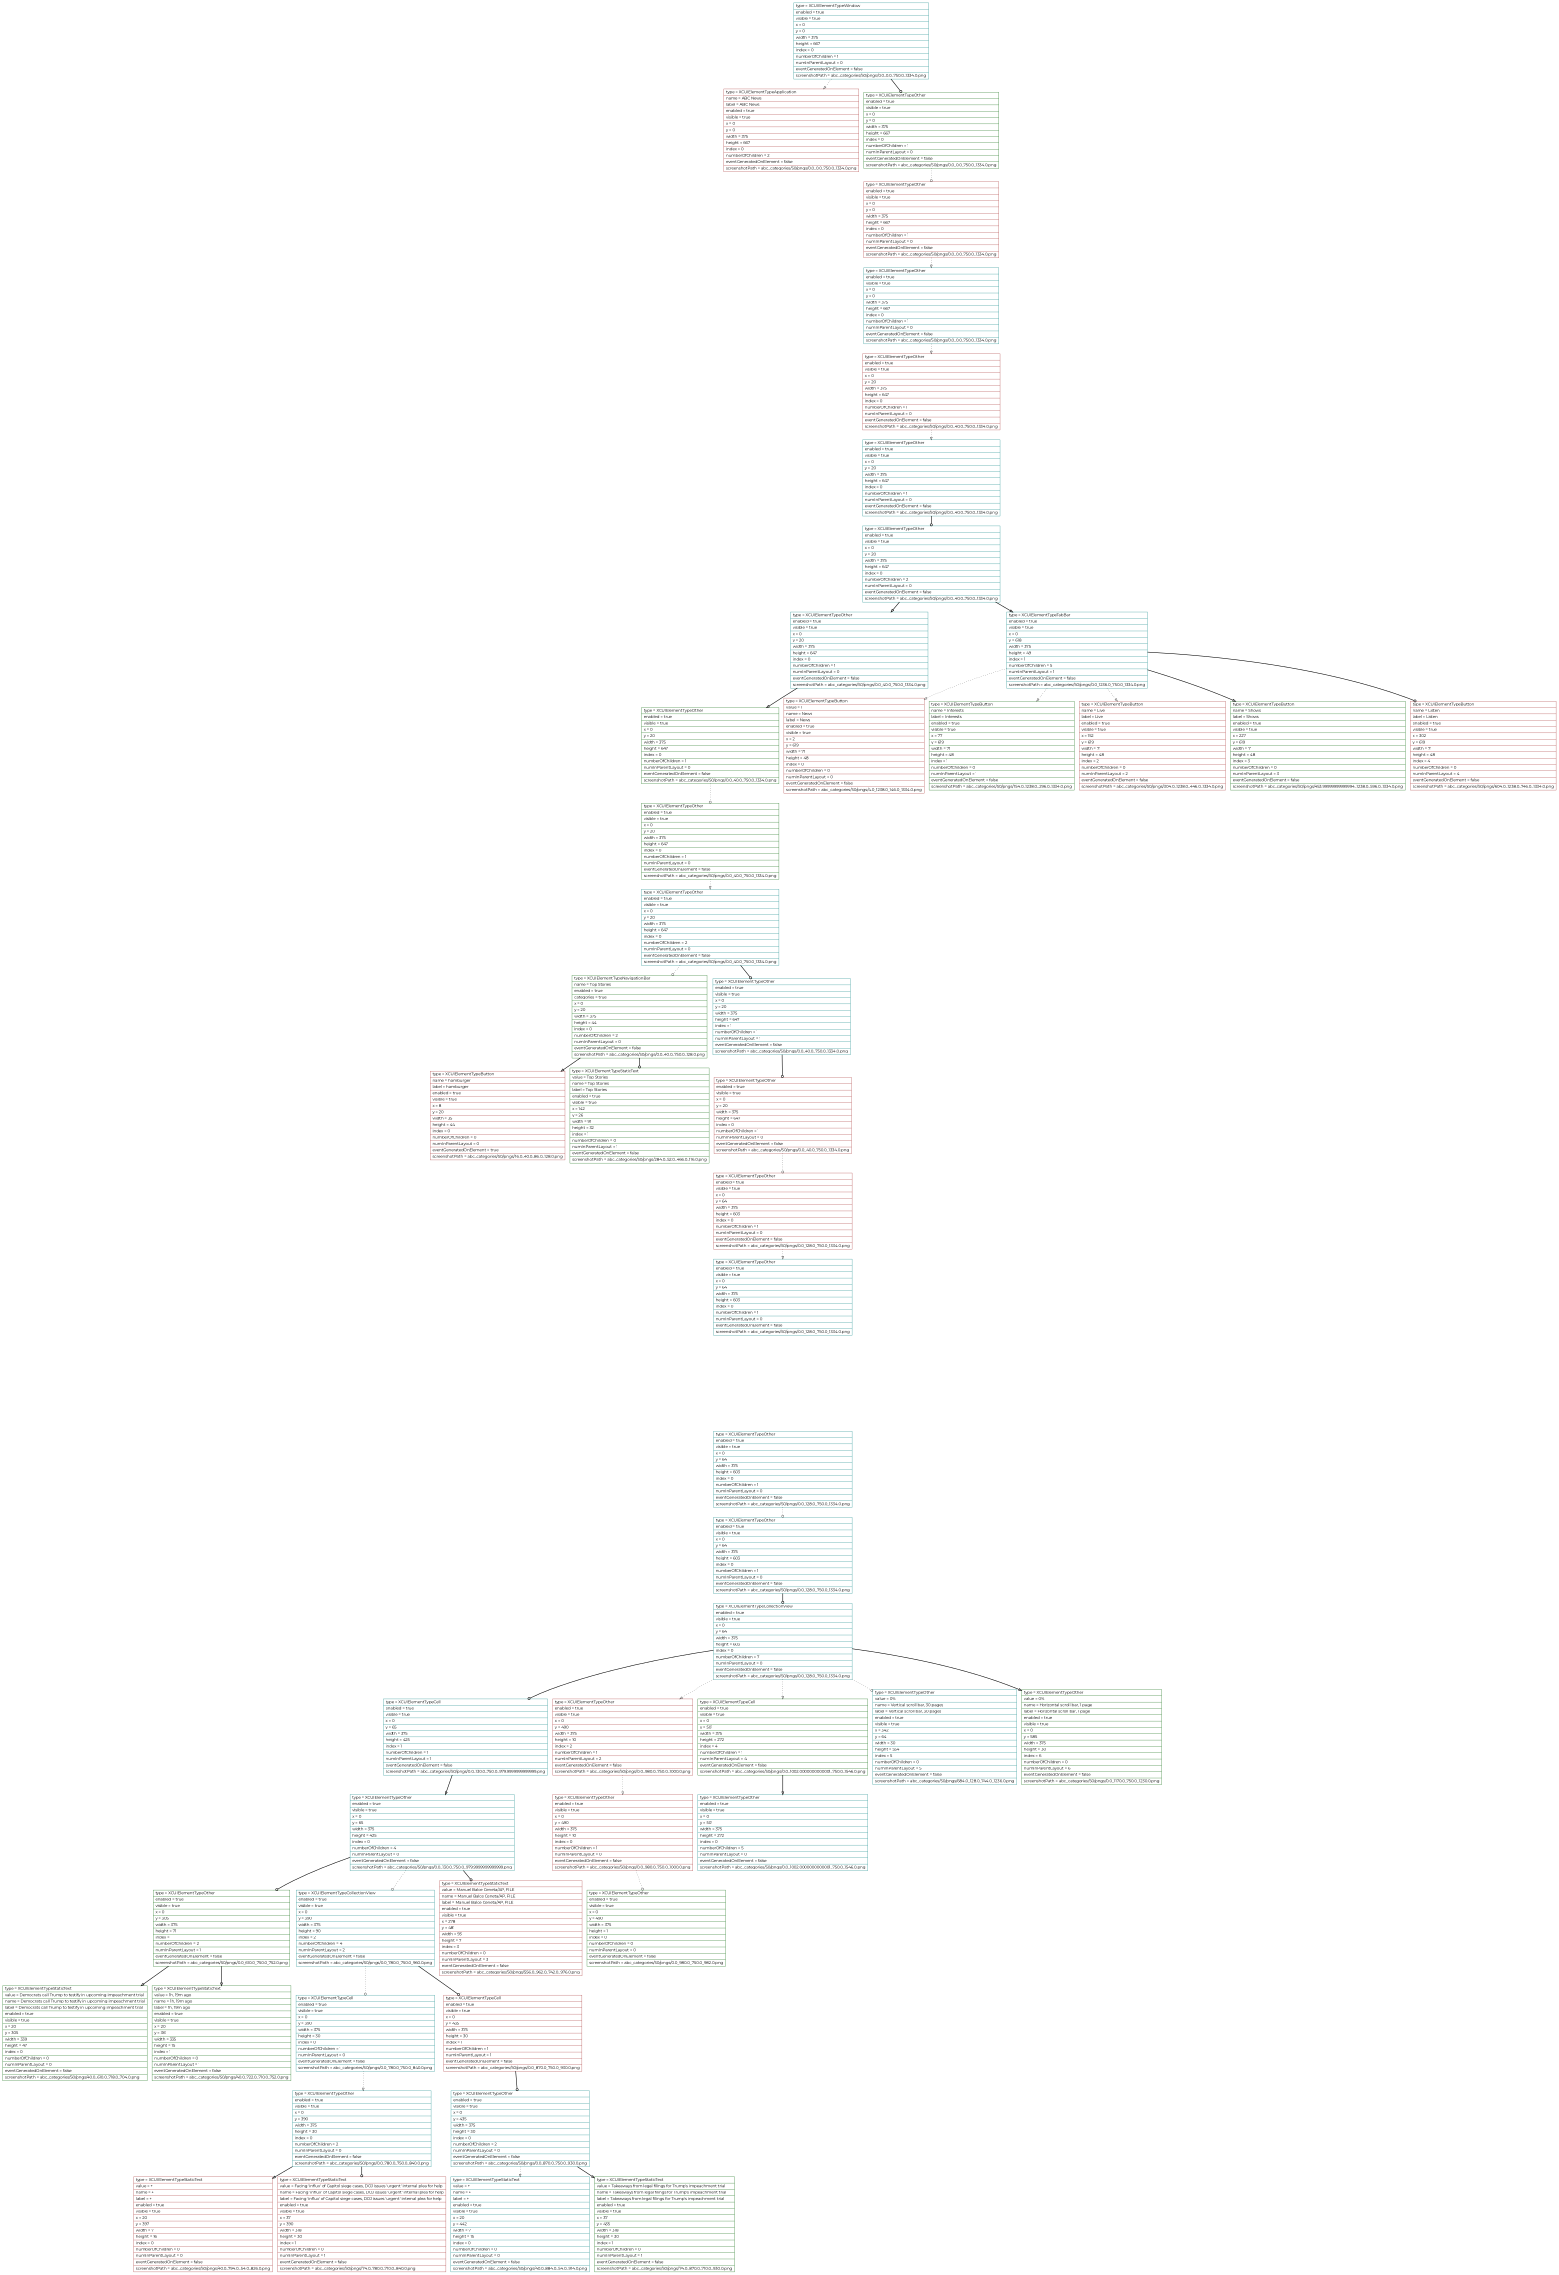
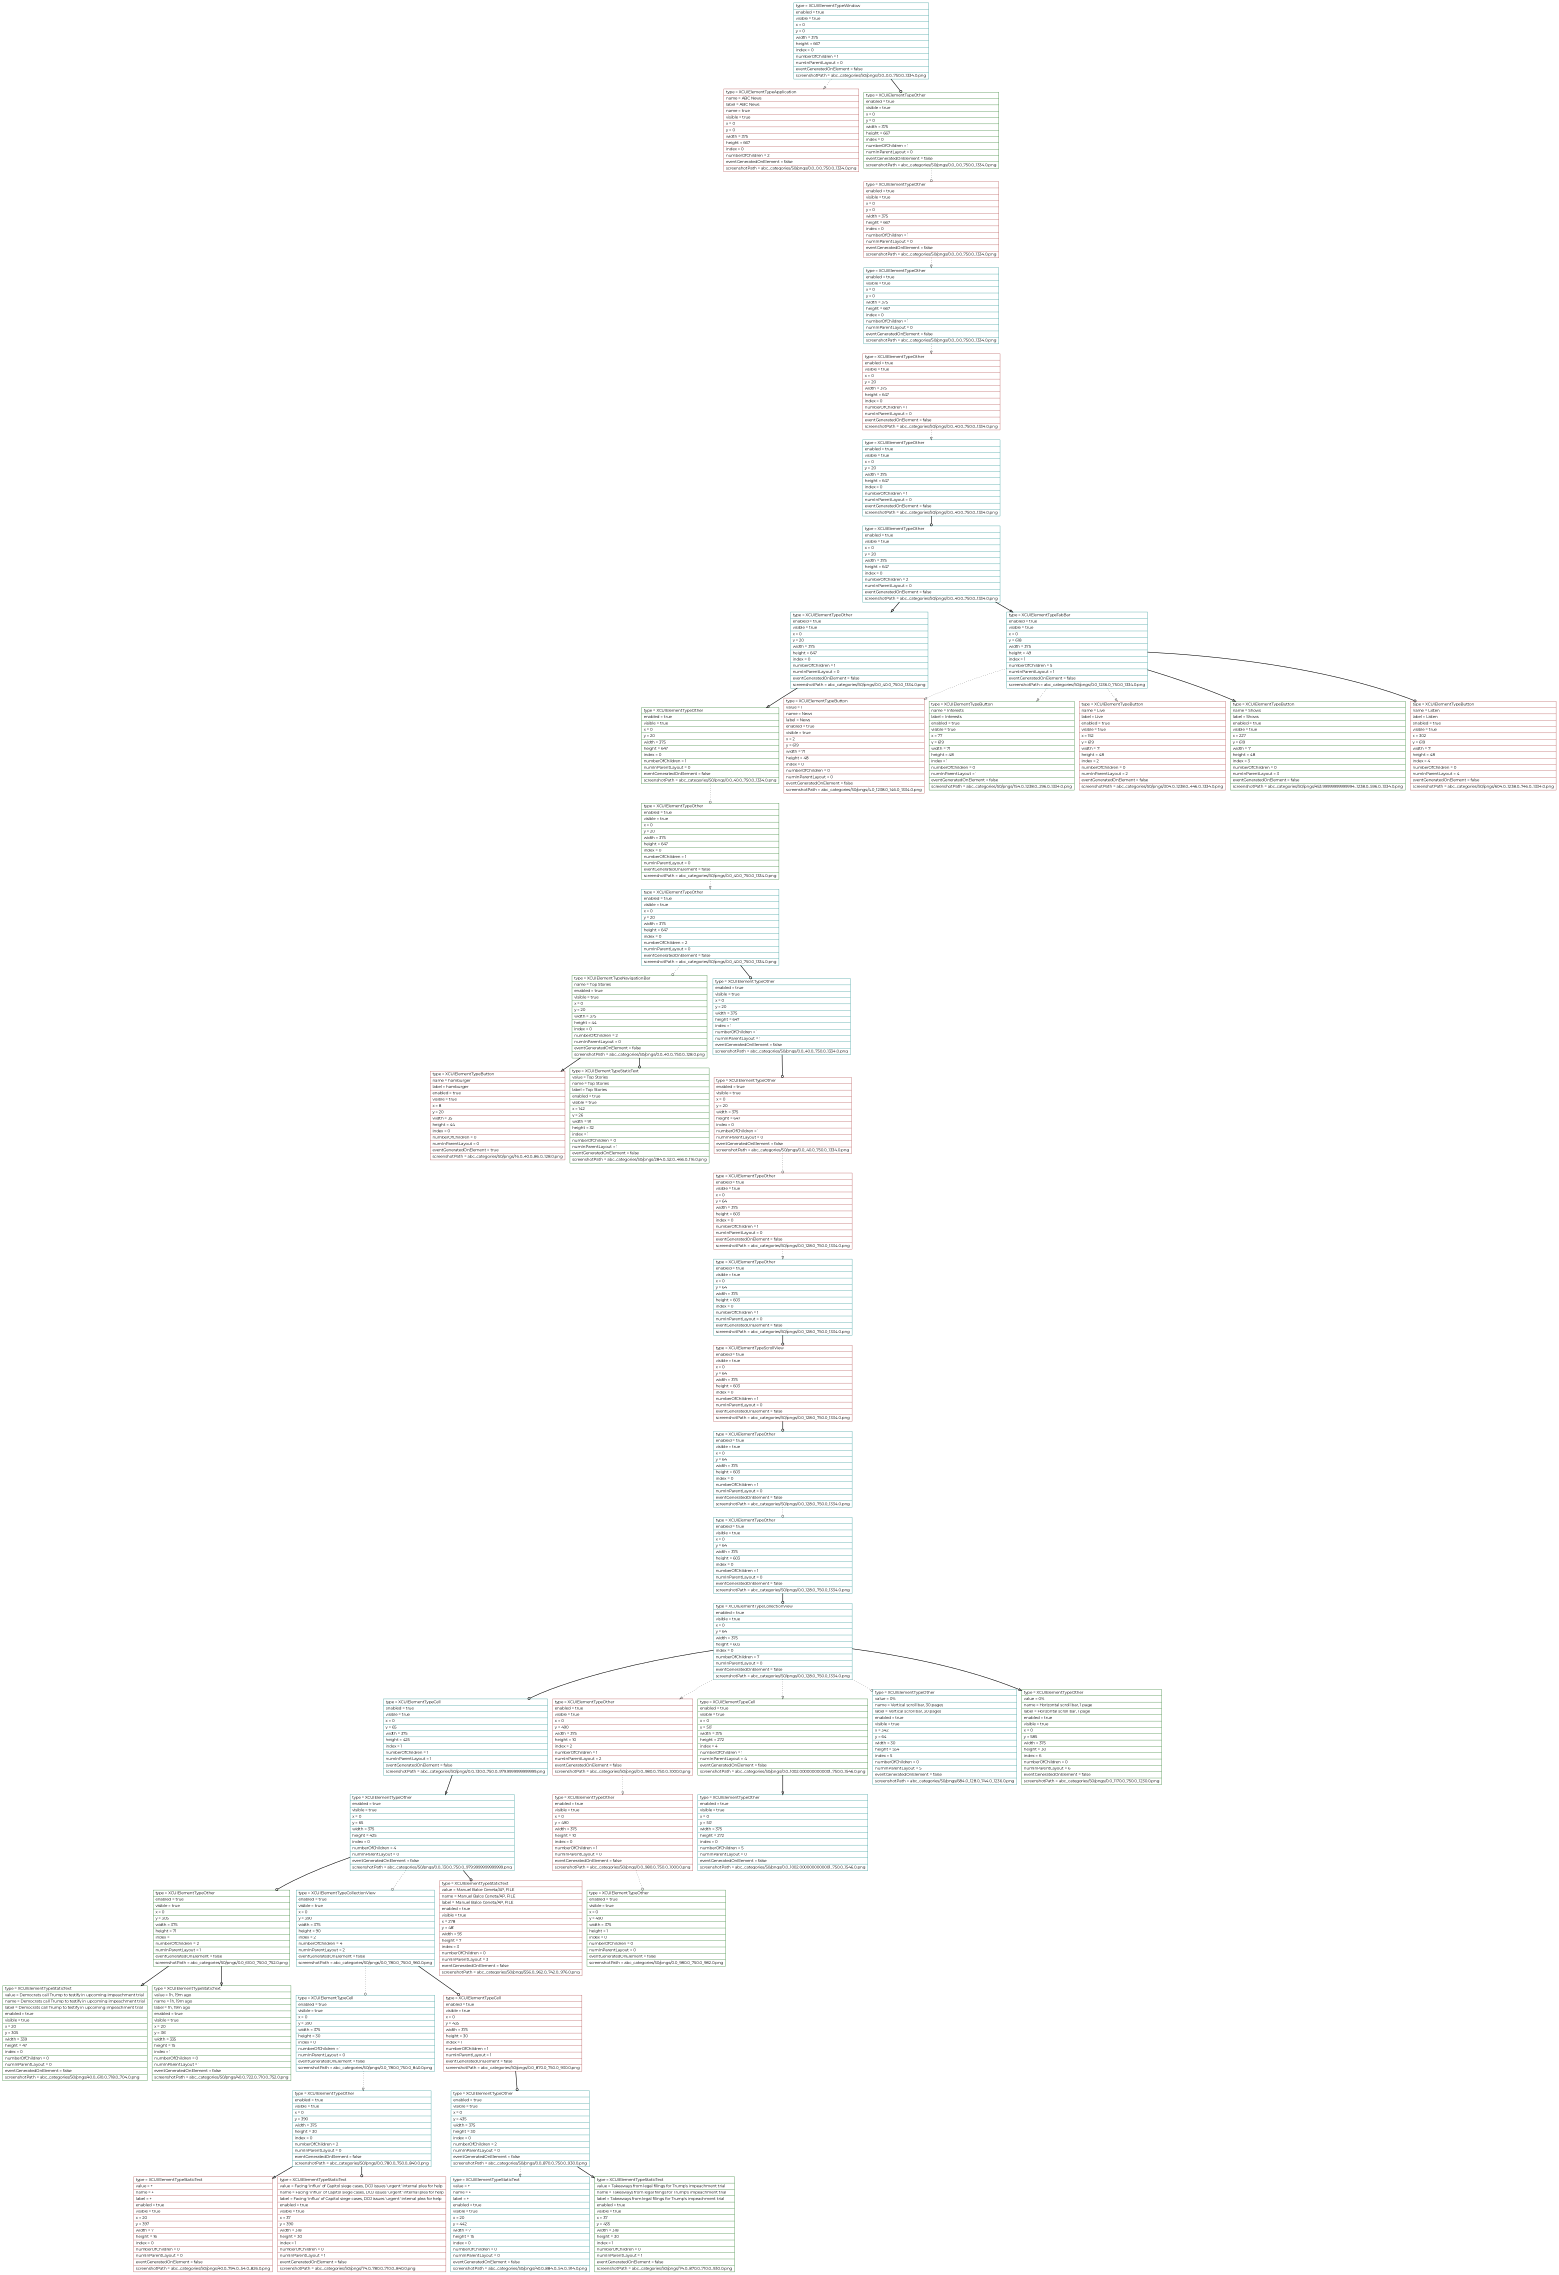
node "type = XCUIElementTypeApplication": text "enabled = true" -> "name = true"
node "type = XCUIElementTypeNavigationBar": text "categories = true" -> "visible = true"
node "type = XCUIElementTypeScrollView": added
